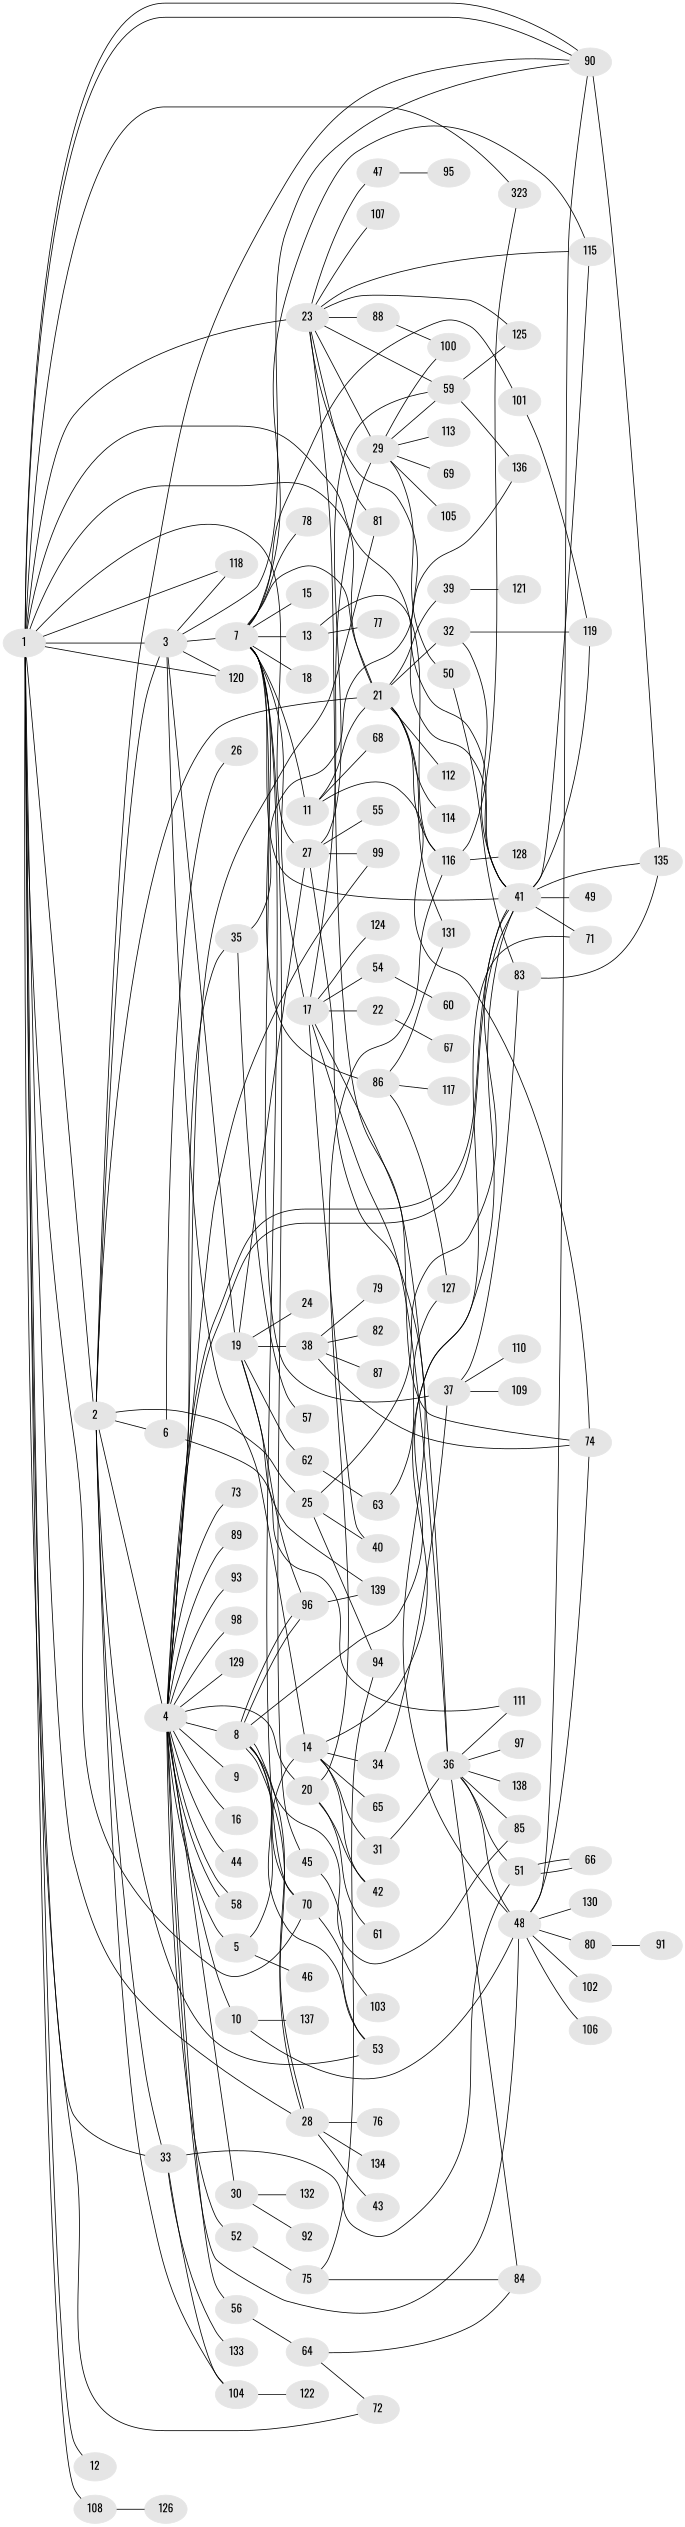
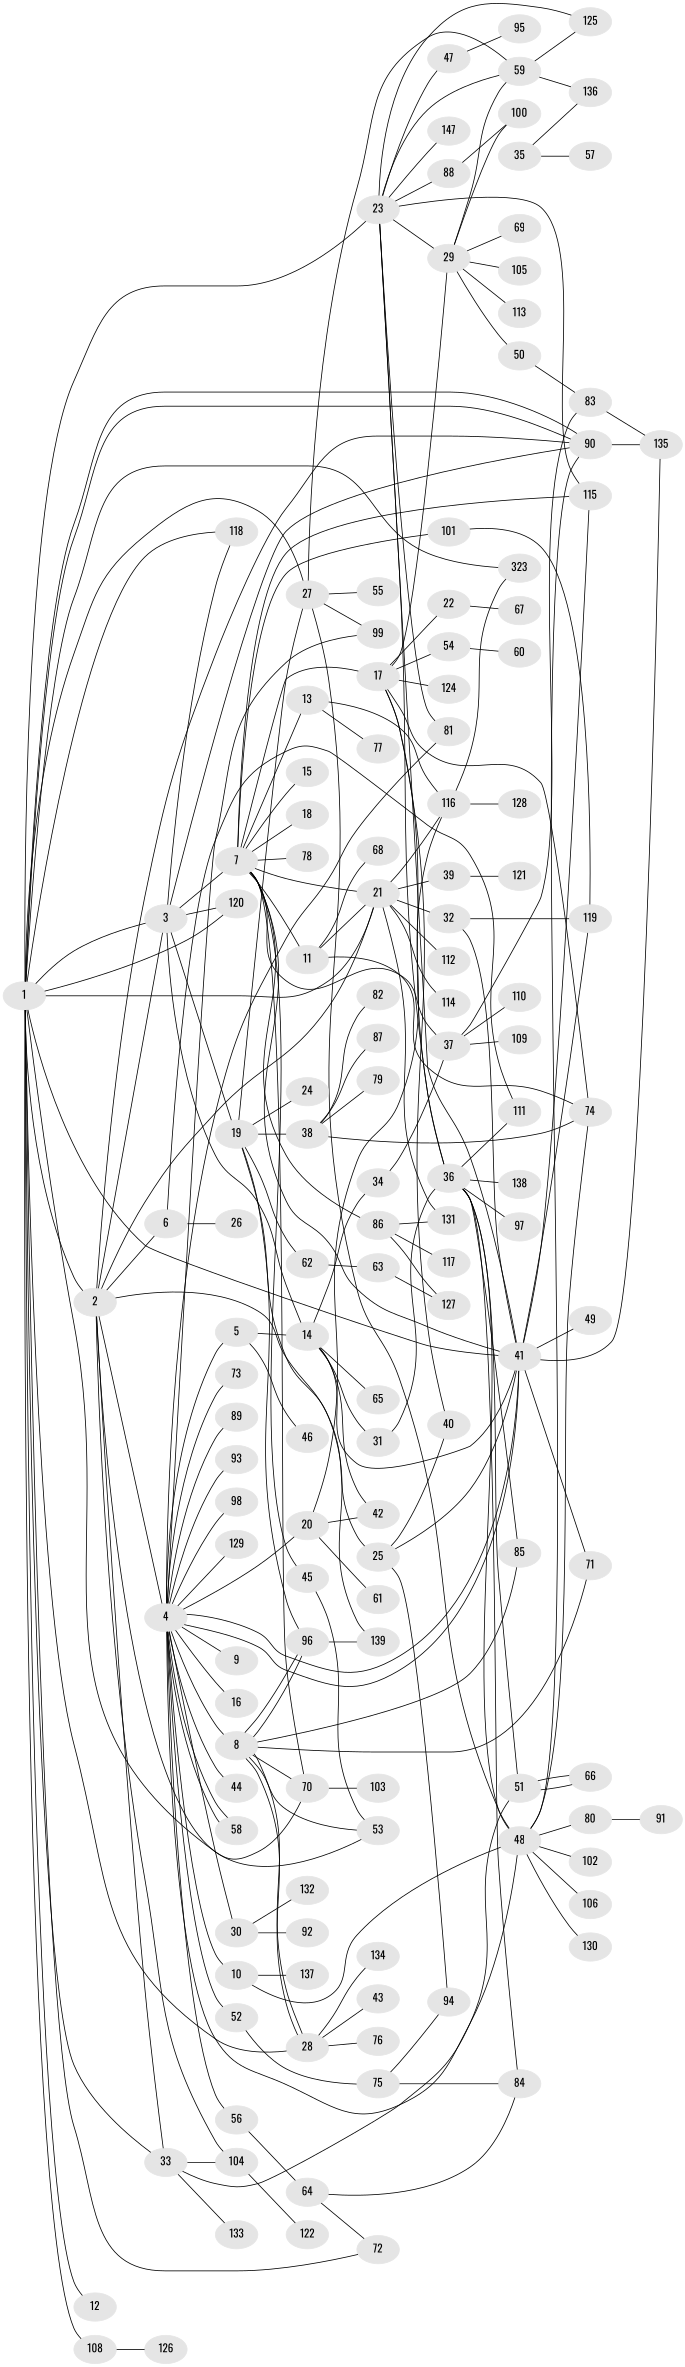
node "107": label "107" -> "147"
edge "35" -- "4": removed
